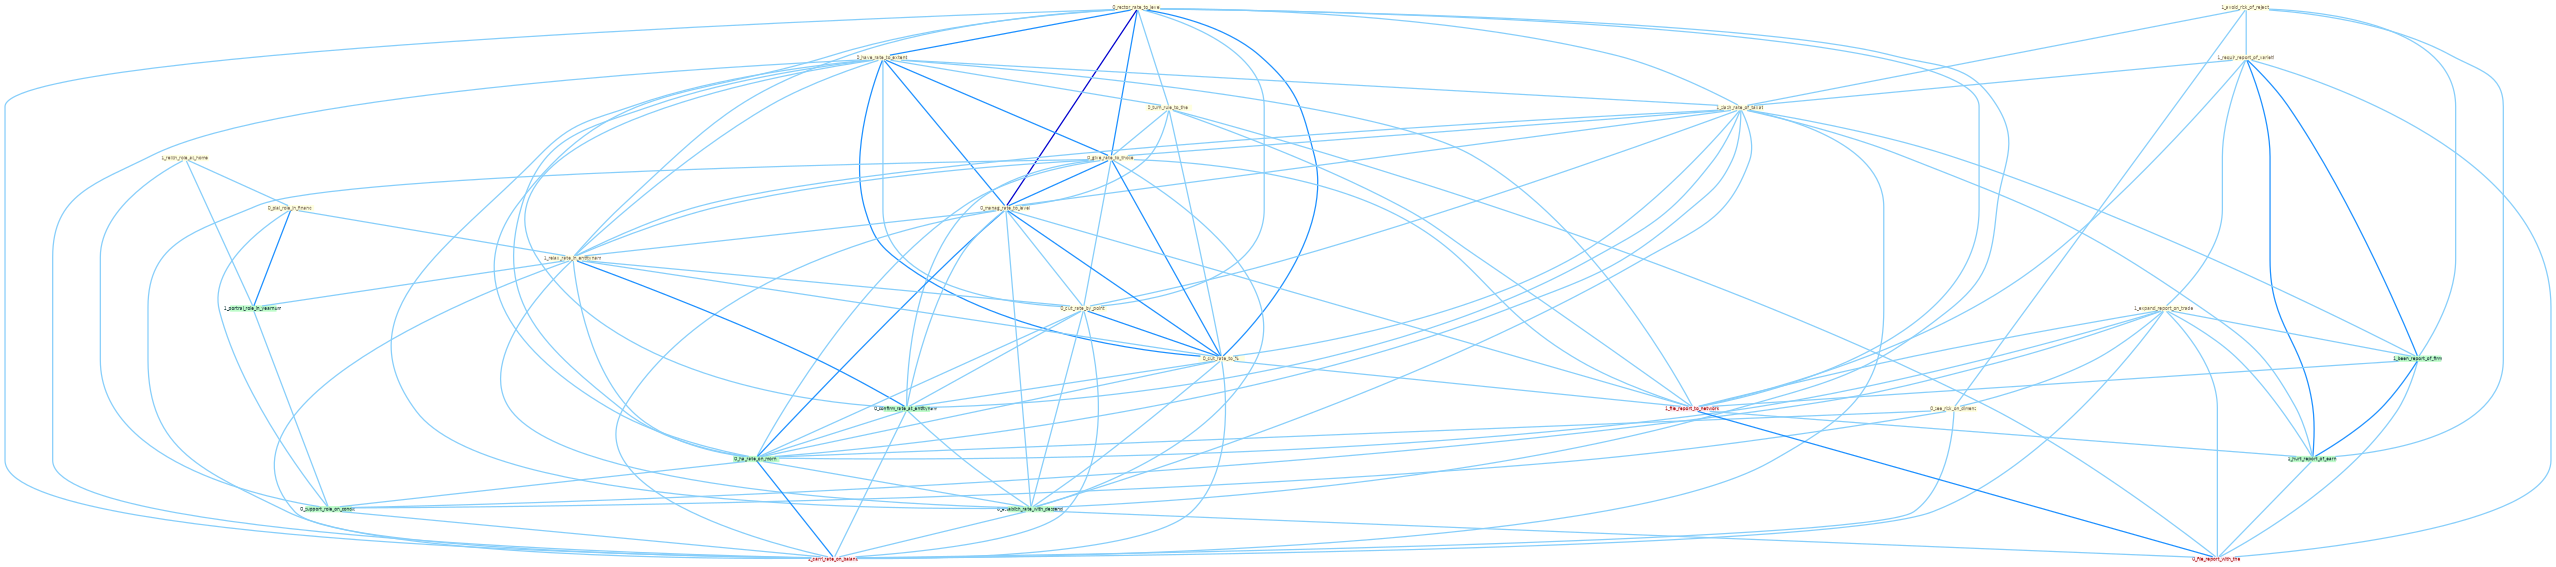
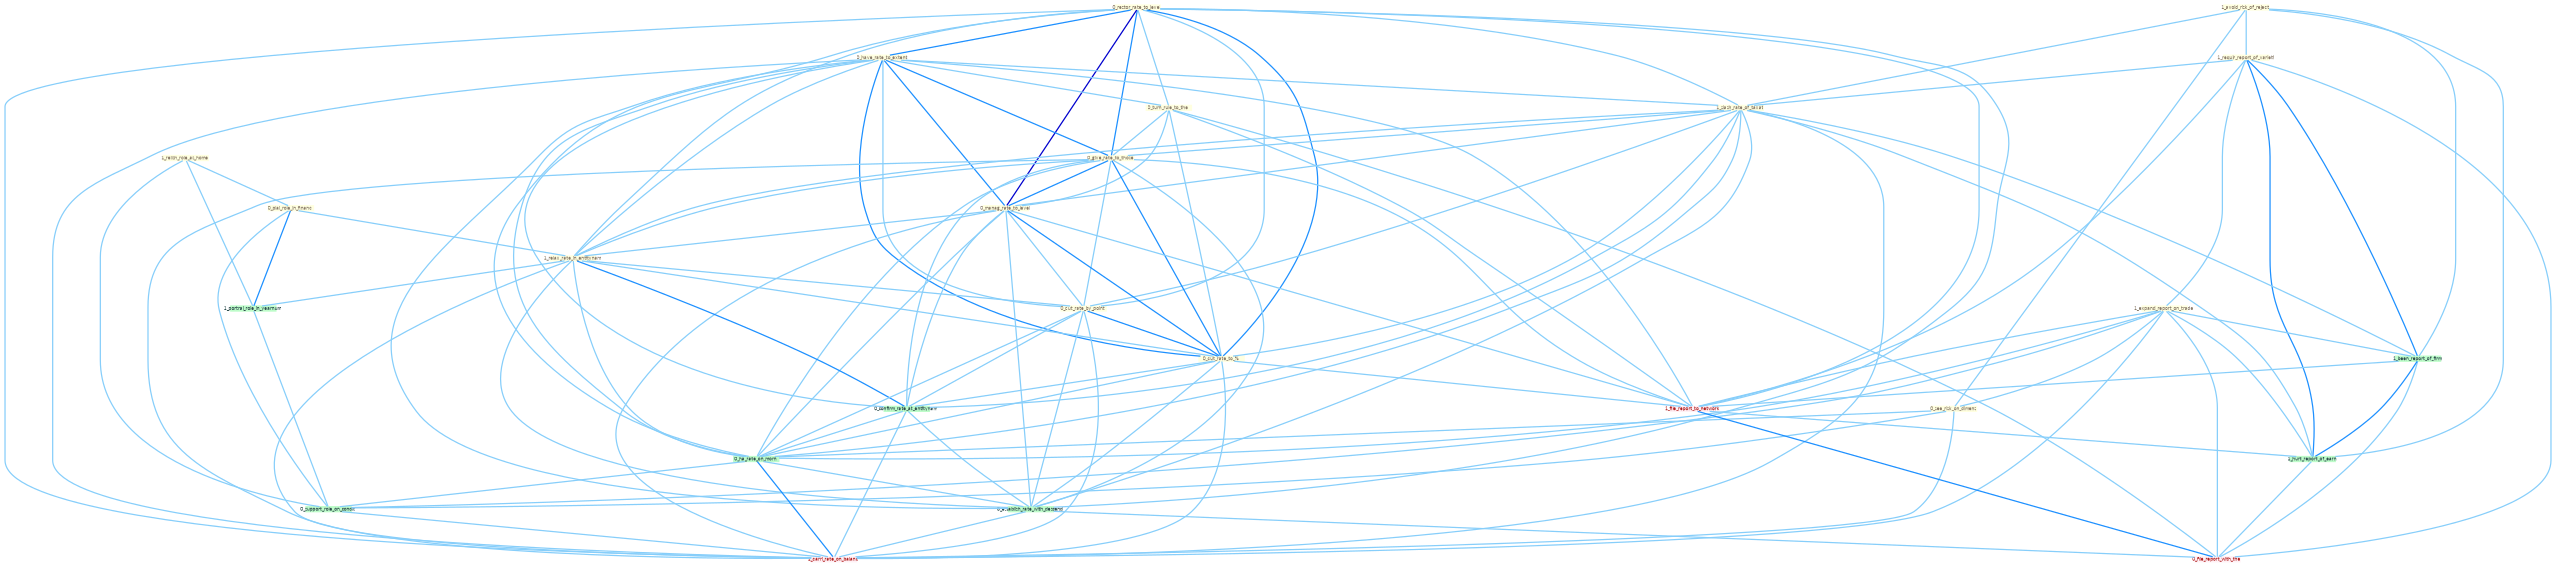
edge "0_manag_rate_to_level" -- "0_ha_rate_on_morn": color #1e90ff -> #87cefa
